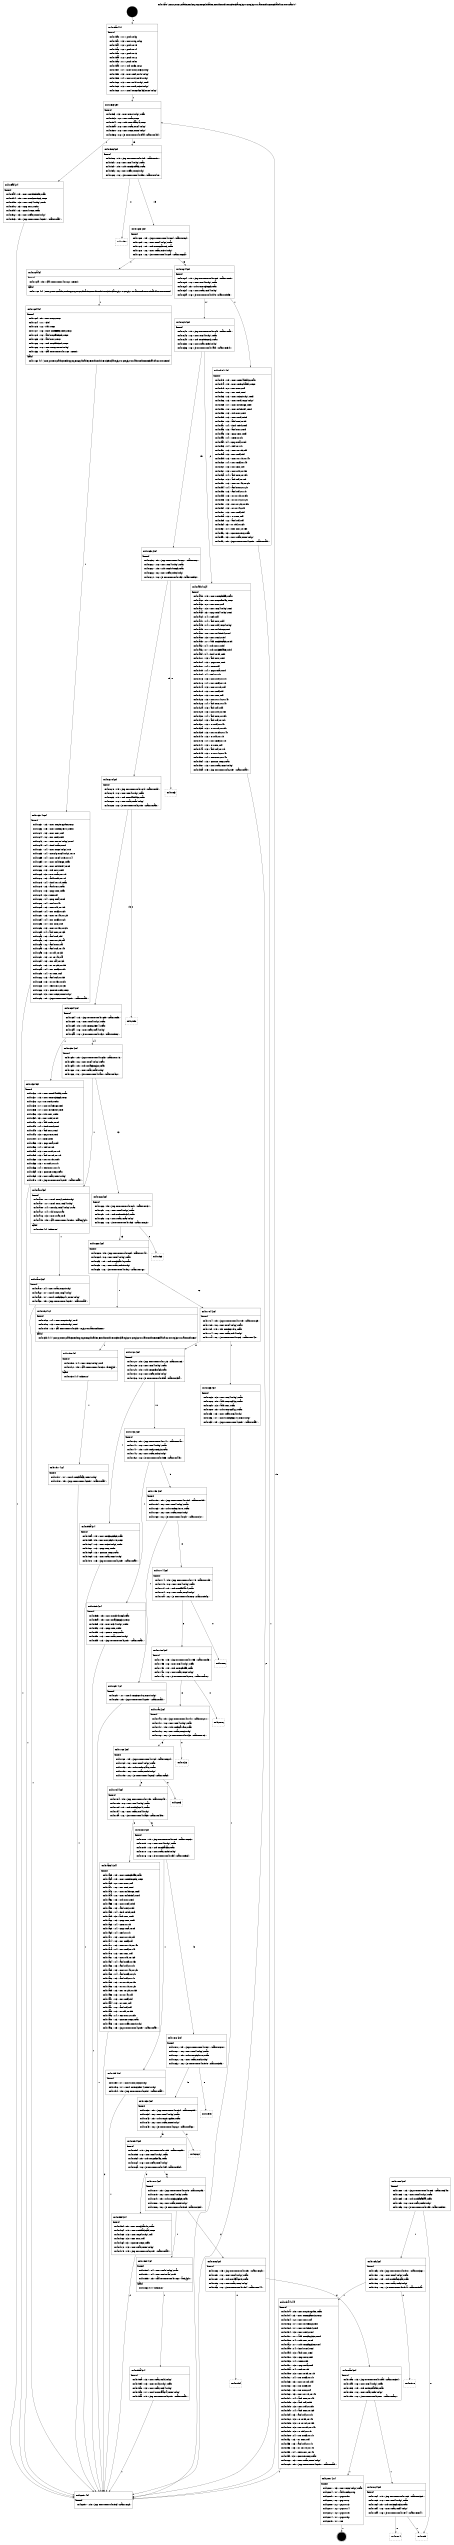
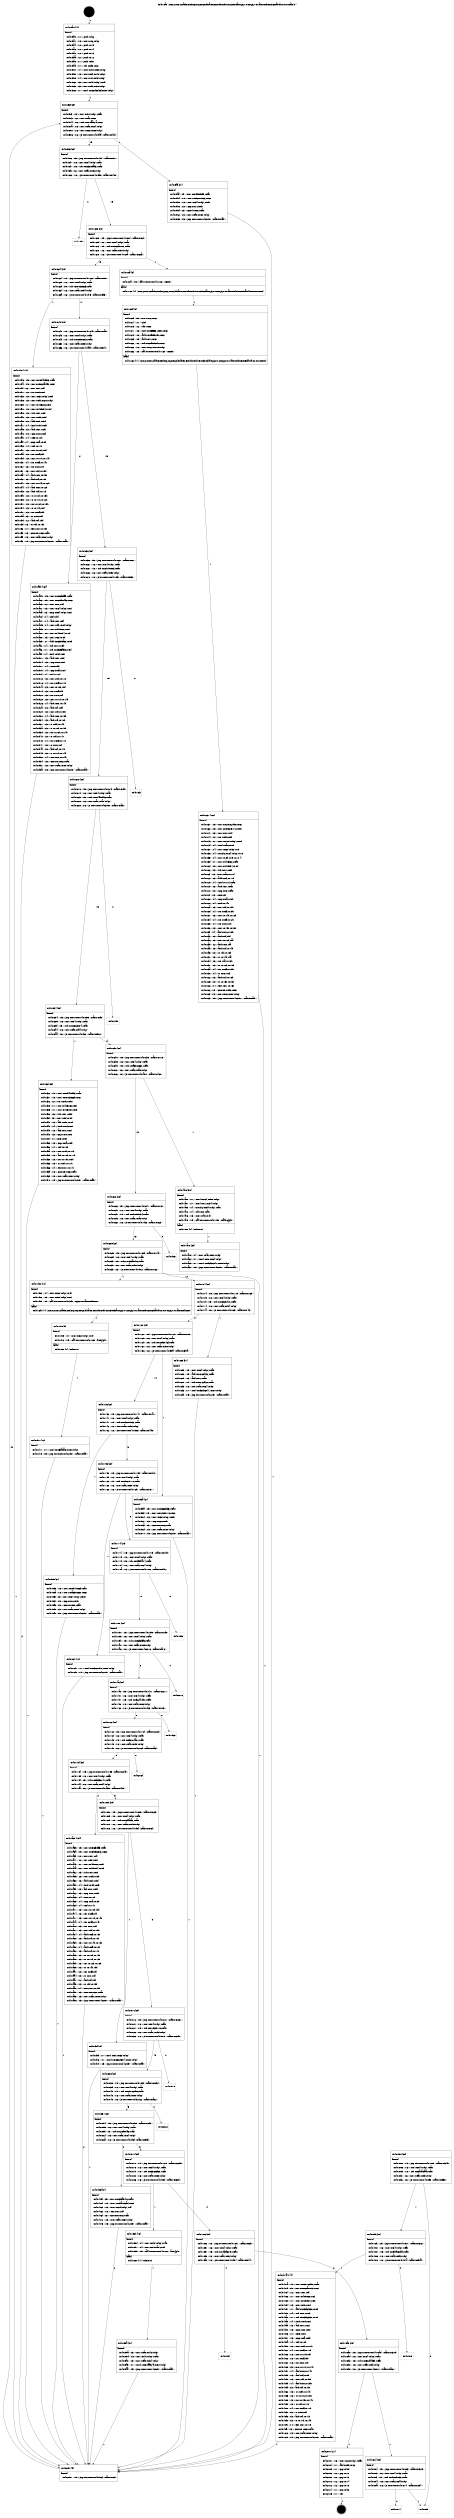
edge "0x401a1e [23]" -> "0x402097 [5]": now "0x4016e8 [28]" -> "0x402097 [5]"
